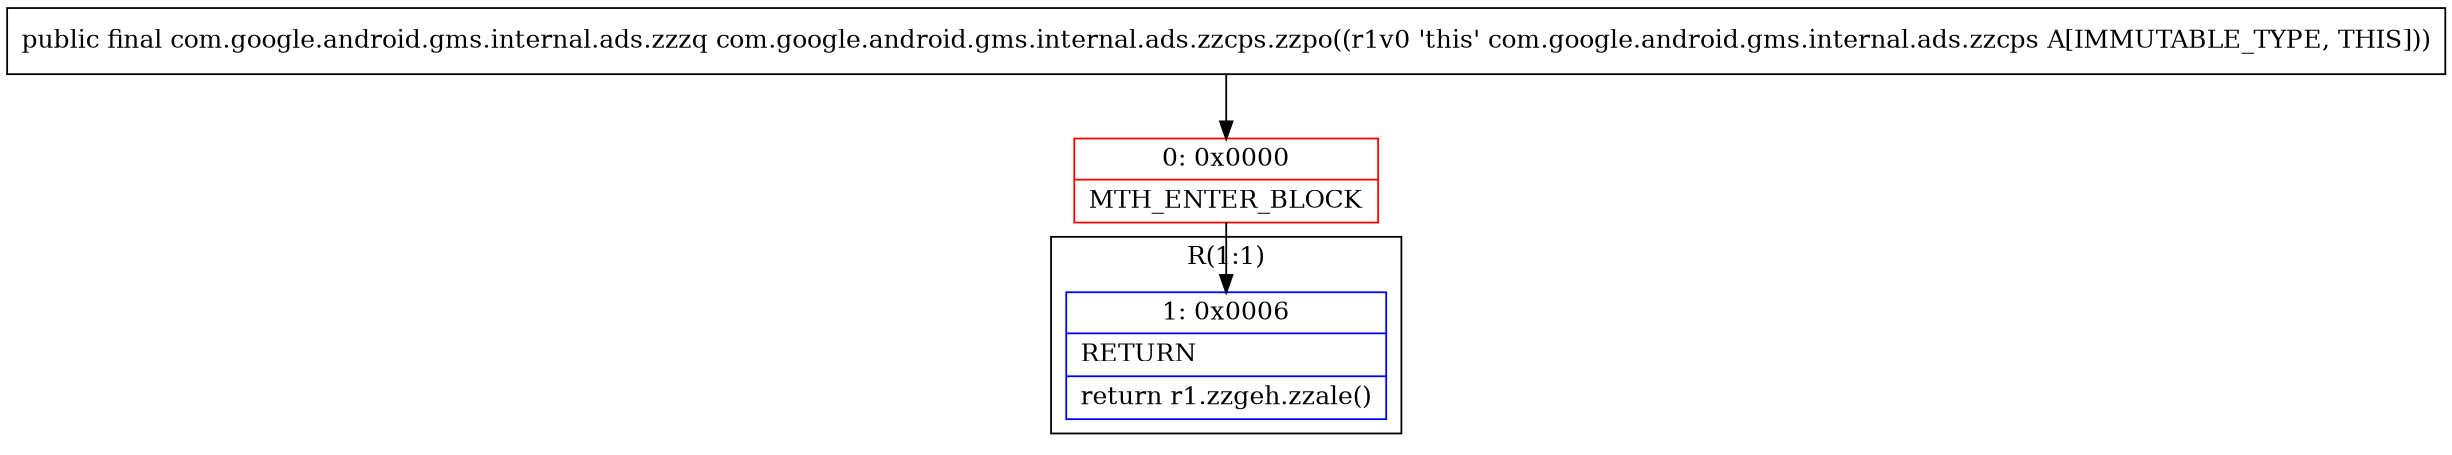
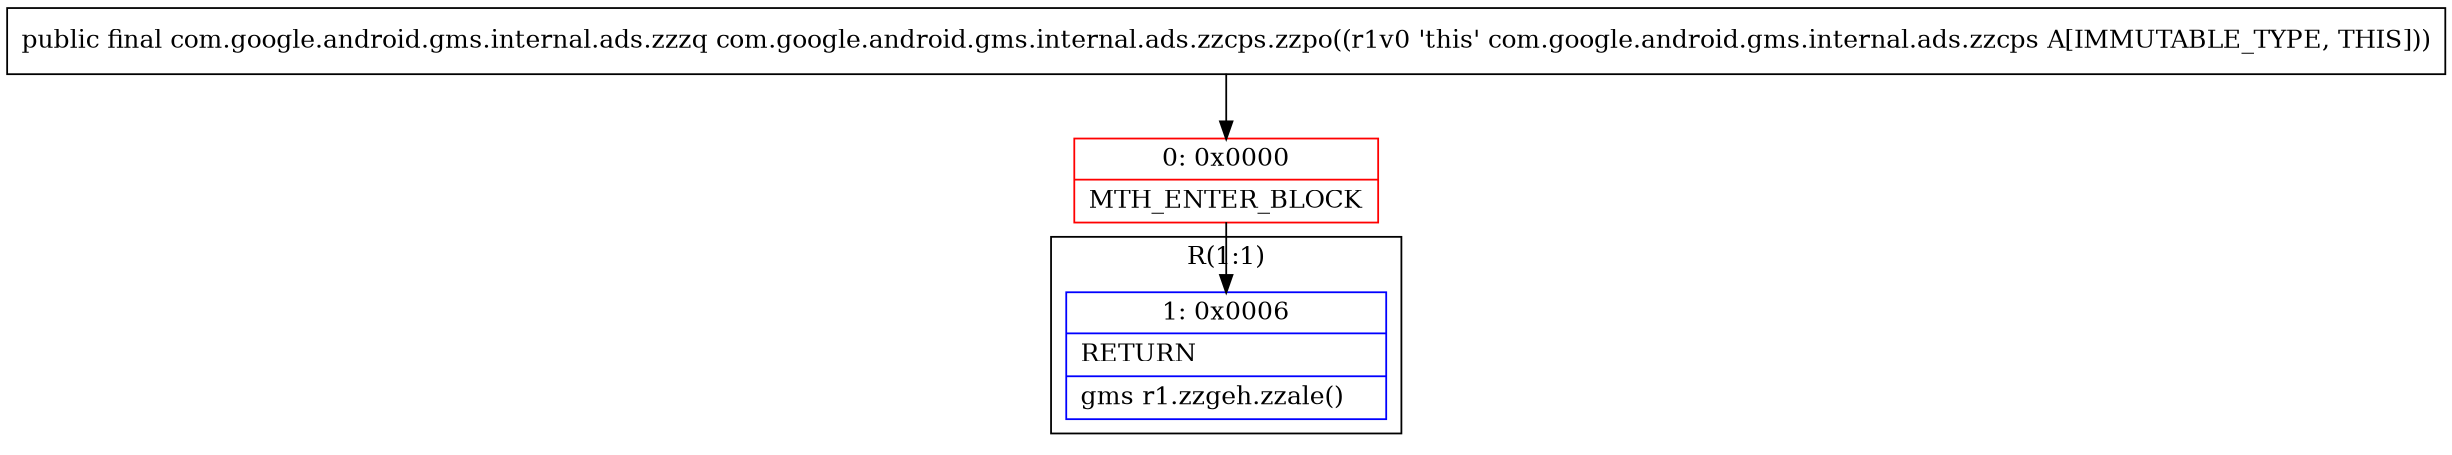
node "1: 0x0006": text "return r1.zzgeh.zzale()" -> "gms r1.zzgeh.zzale()"
